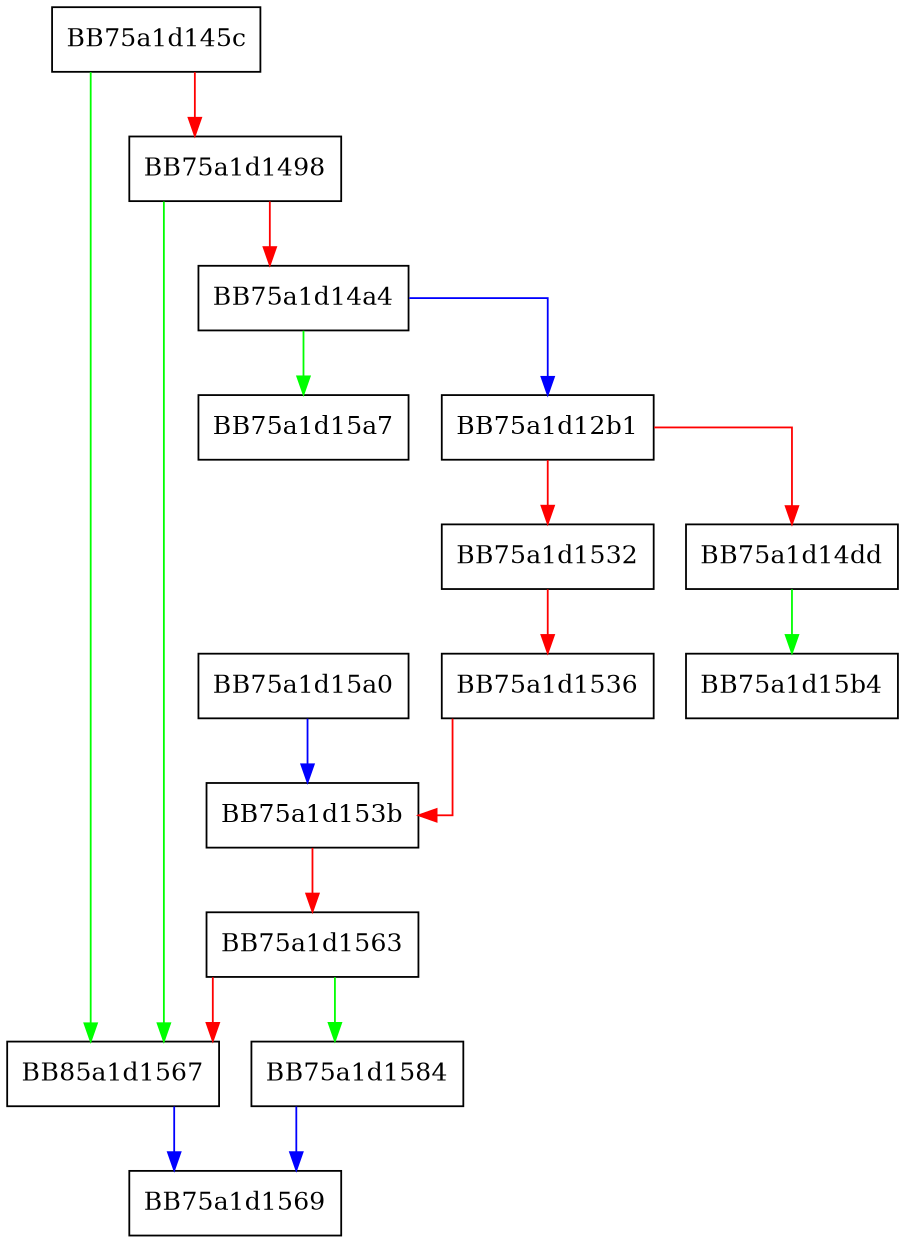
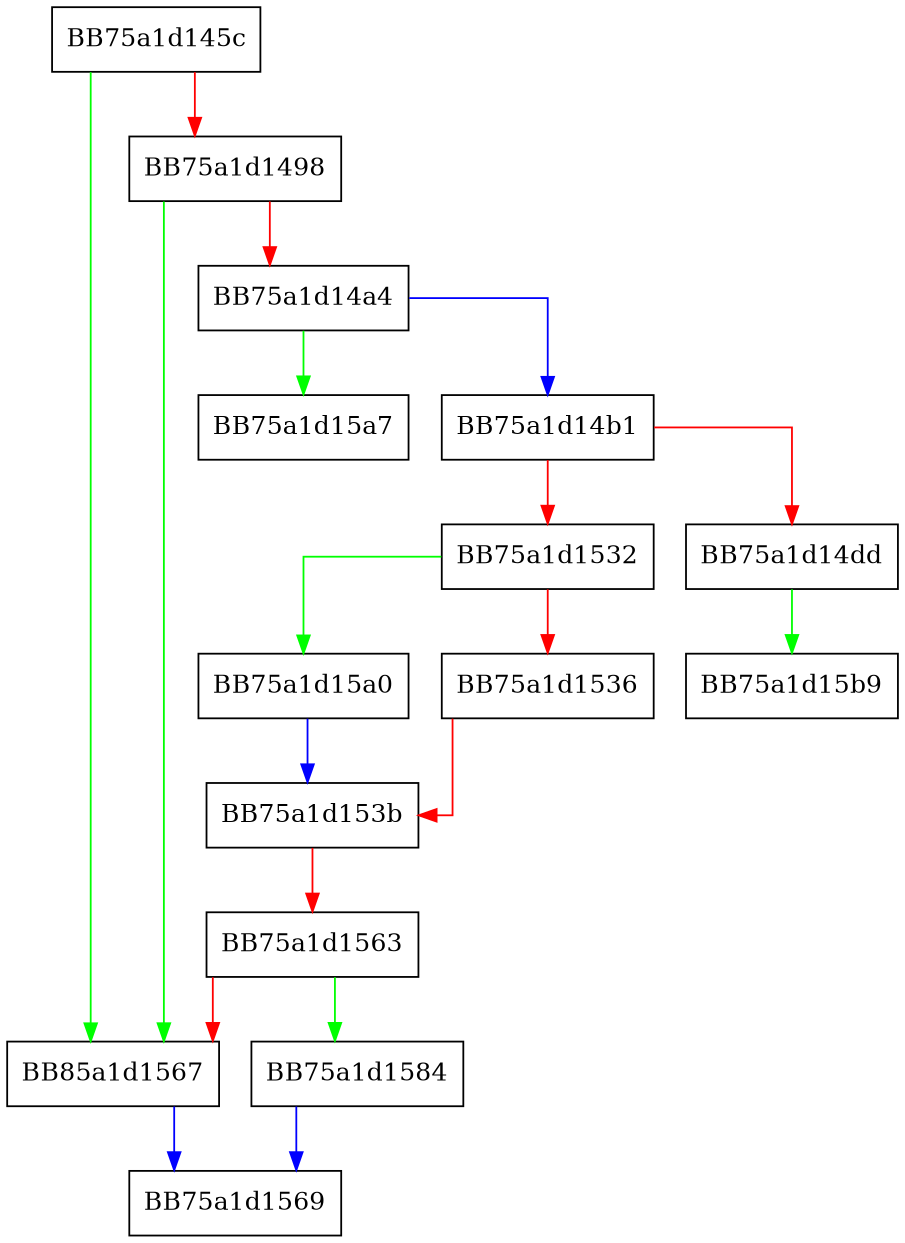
node "BB75a1d12b1": label "BB75a1d12b1" -> "BB75a1d14b1"
edge "BB75a1d1532" -> "BB75a1d15a0": added
node "BB75a1d15b4": label "BB75a1d15b4" -> "BB75a1d15b9"
